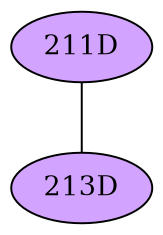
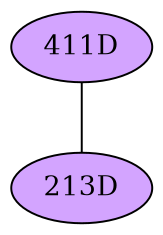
node "211D": label "211D" -> "411D"
